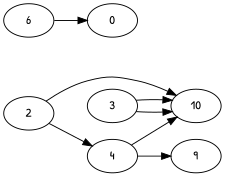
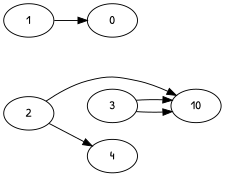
node "6": label "6" -> "1"
edge "4" -> "10": removed
node "9": removed
